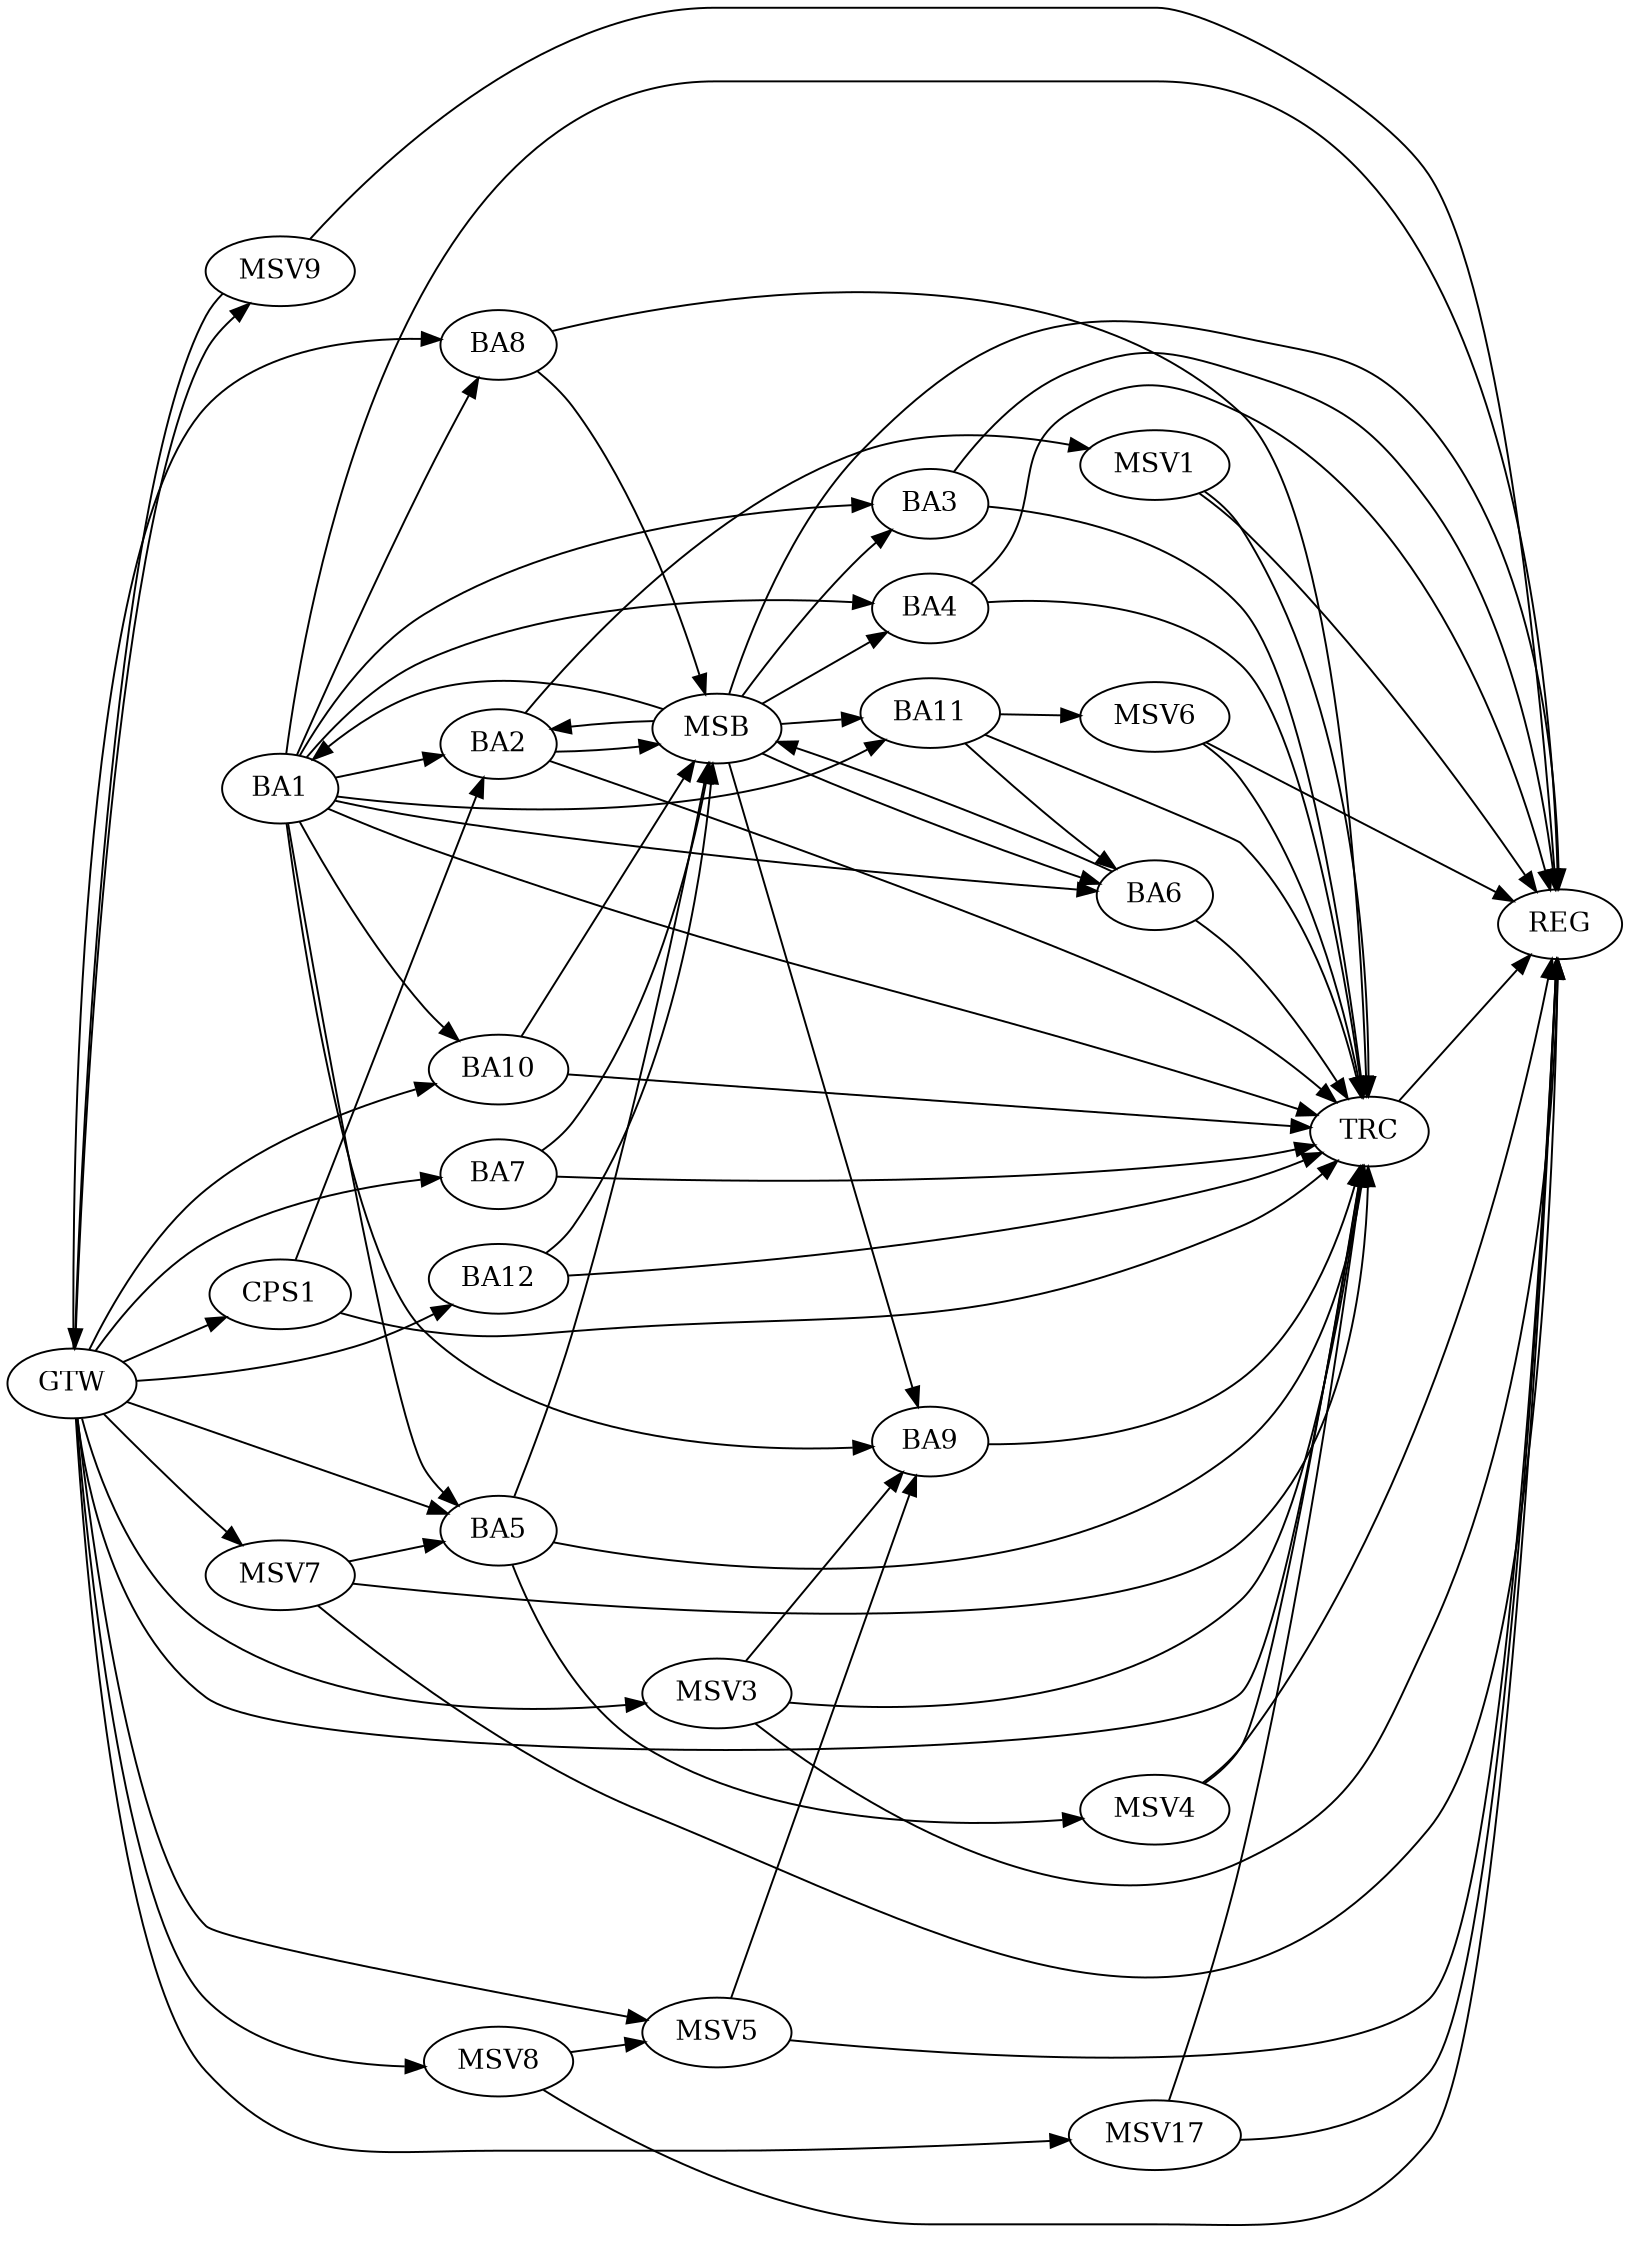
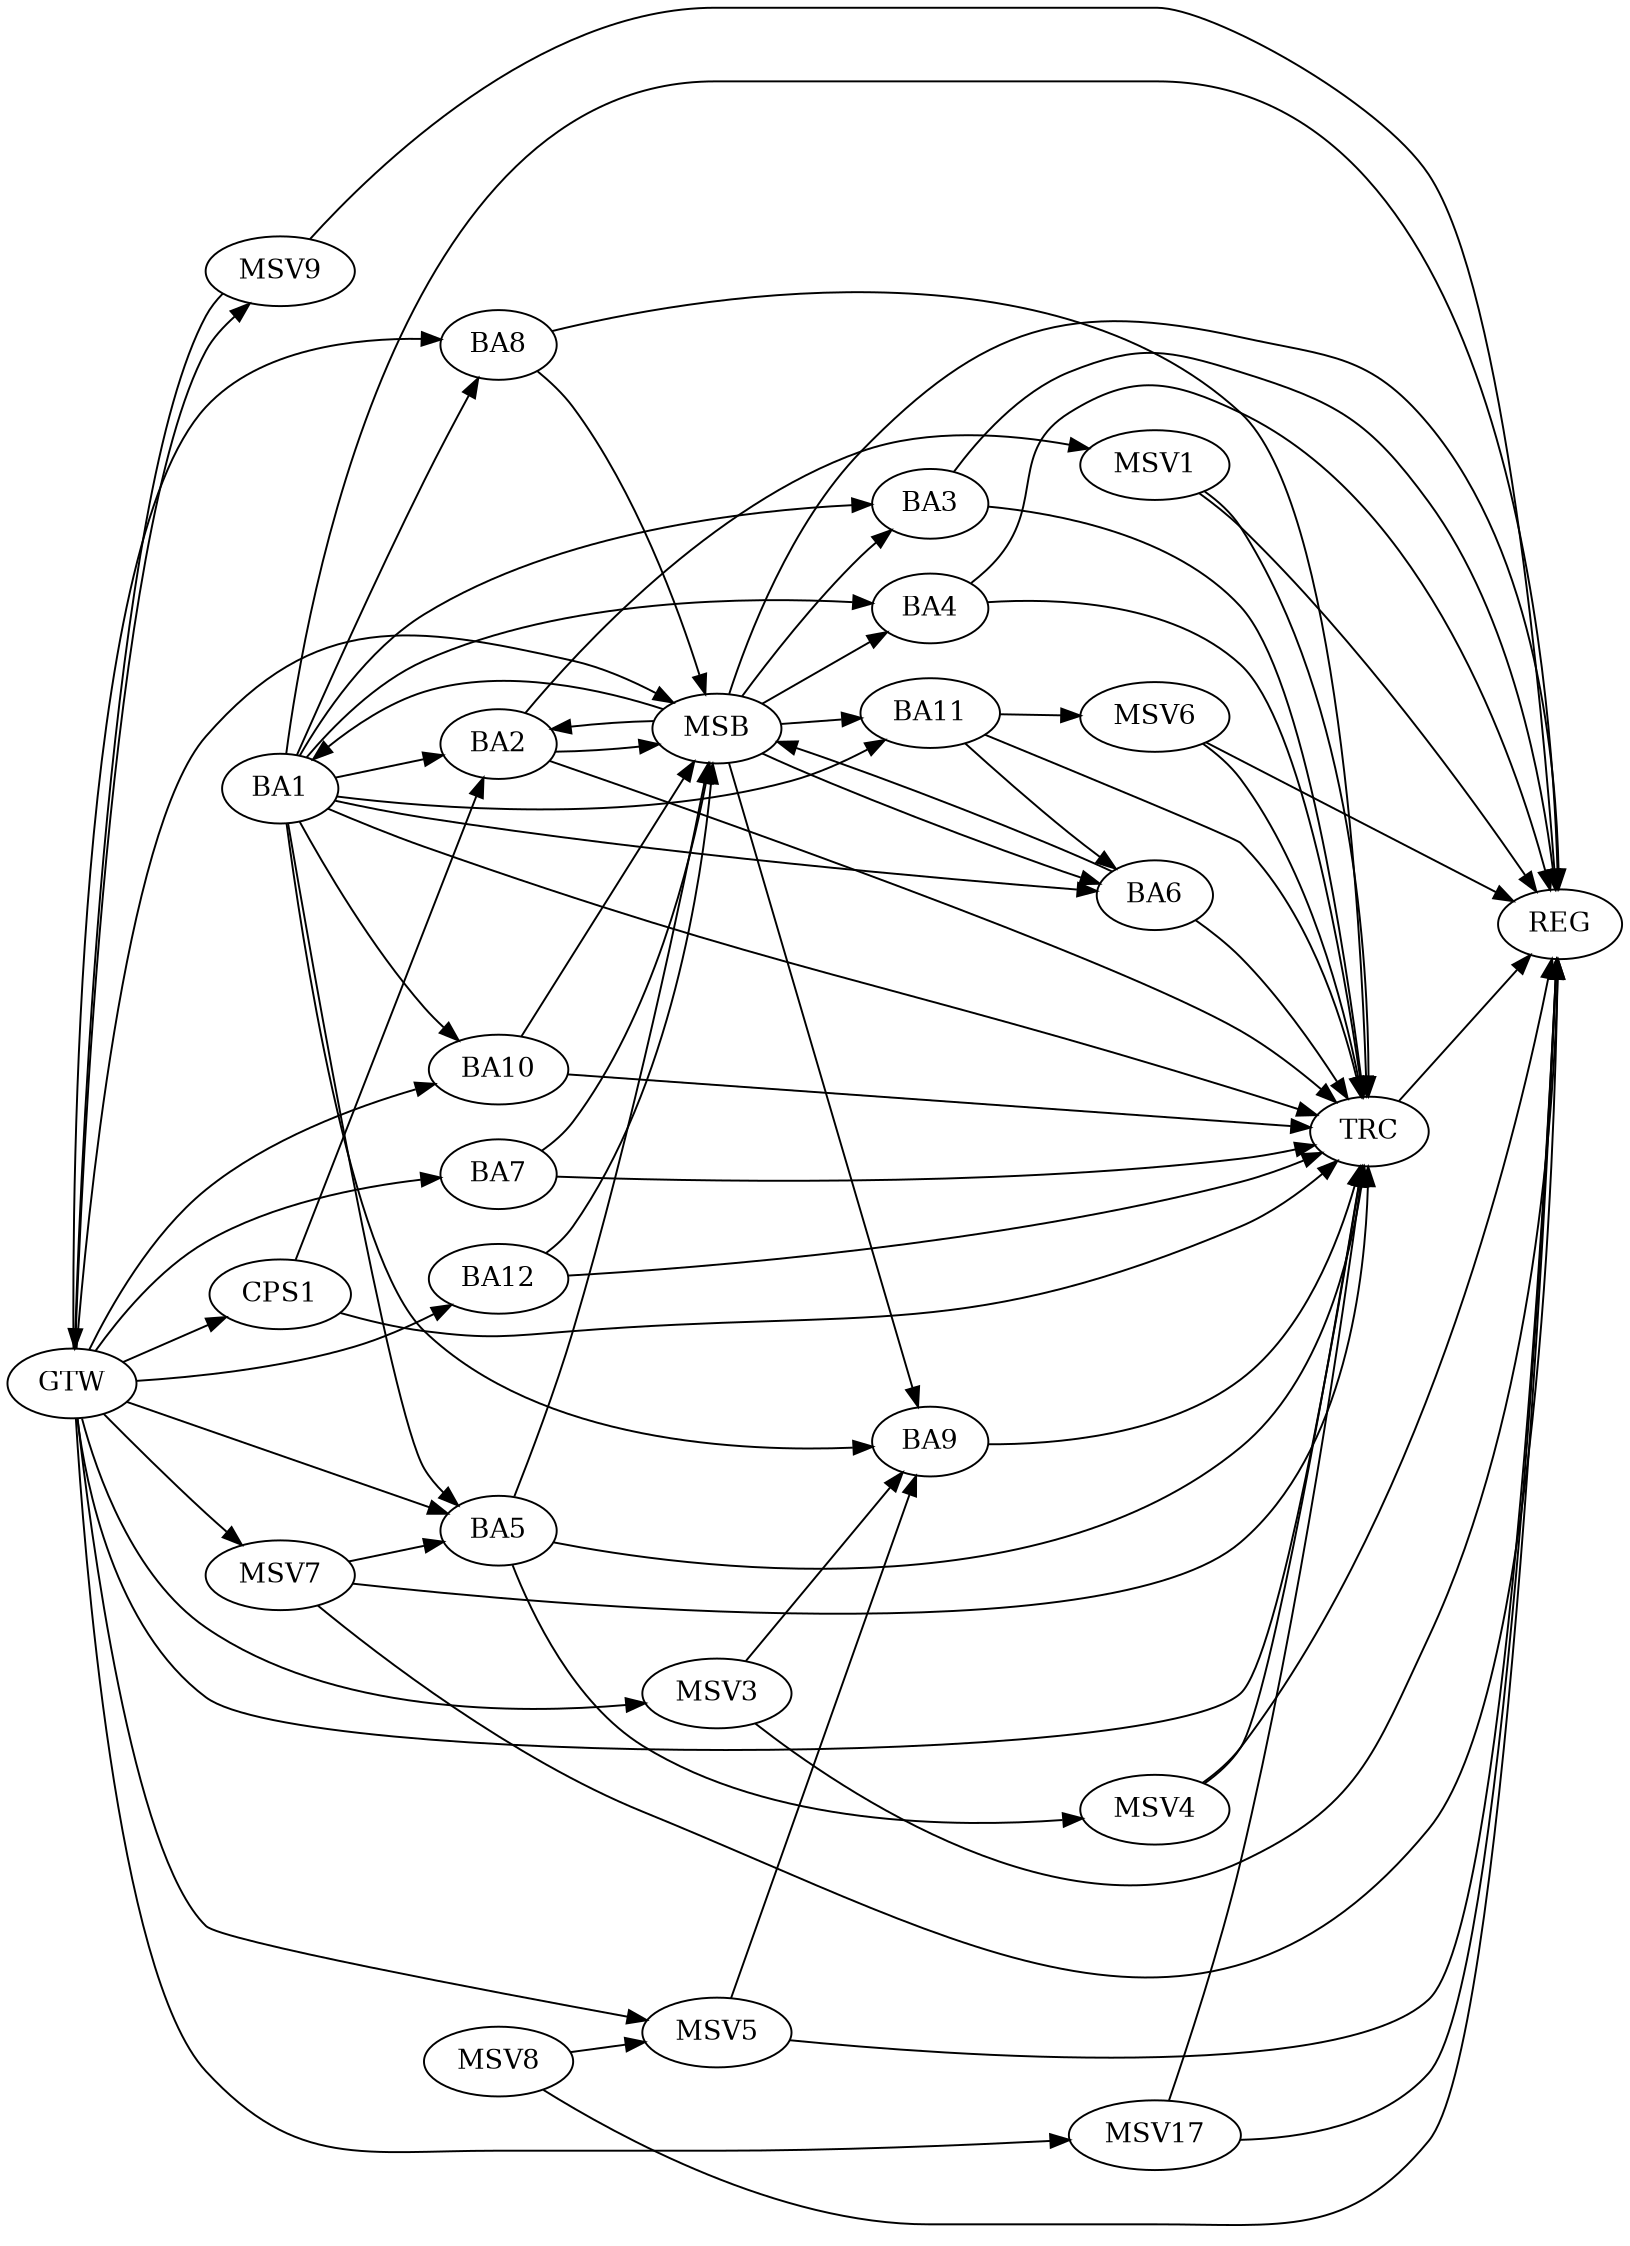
edge "MSV3" -> "TRC": removed
edge "GTW" -> "MSV8": now "GTW" -> "MSB"
